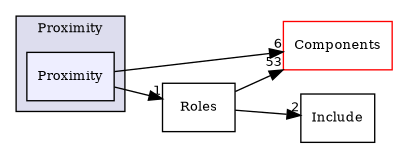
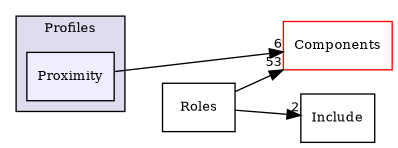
cluster "Proximity": label "Proximity" -> "Profiles"
edge "Proximity" -> "Roles": removed
